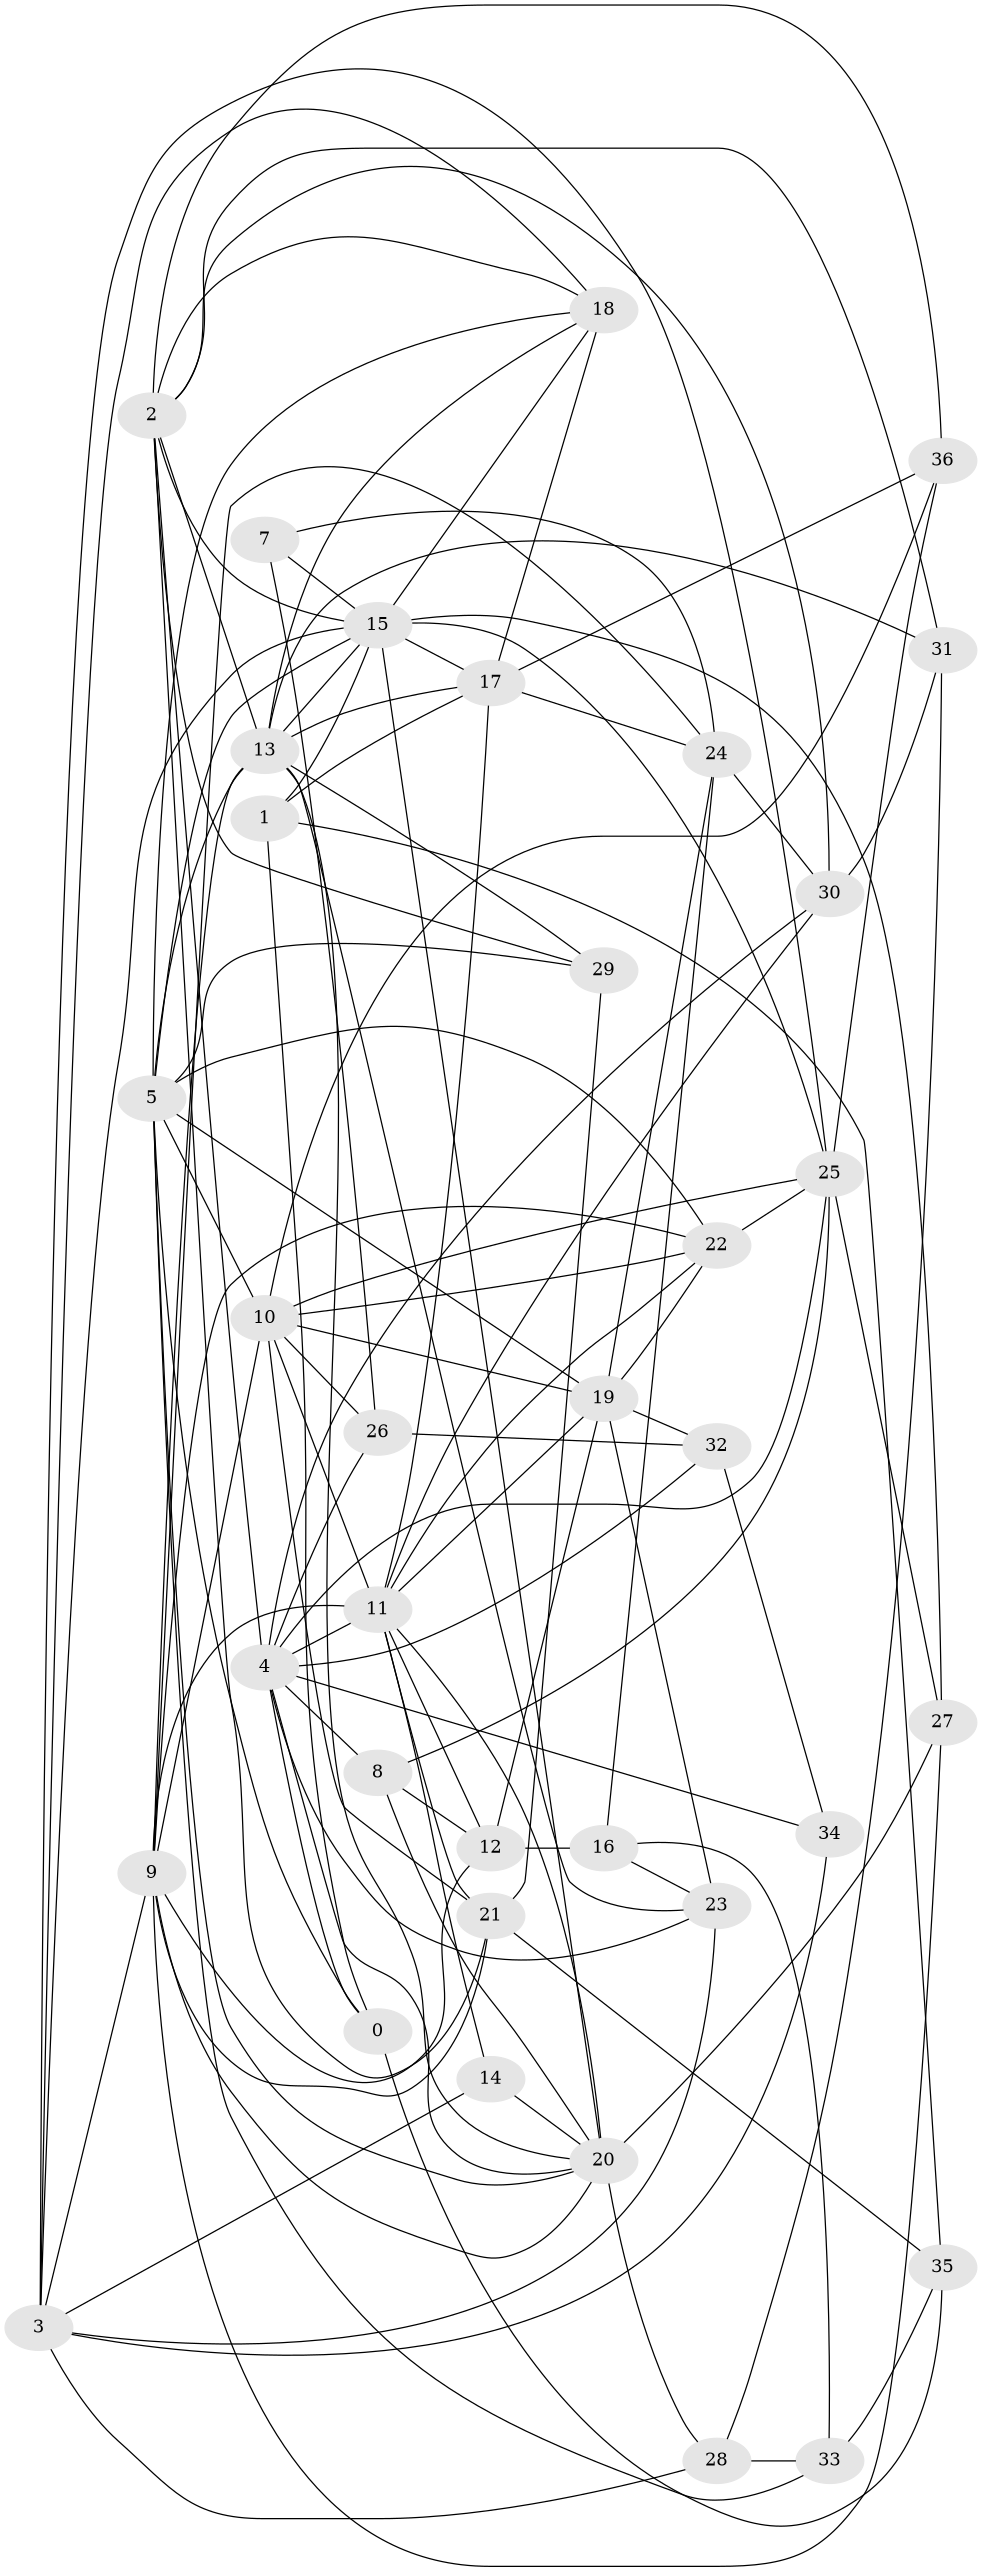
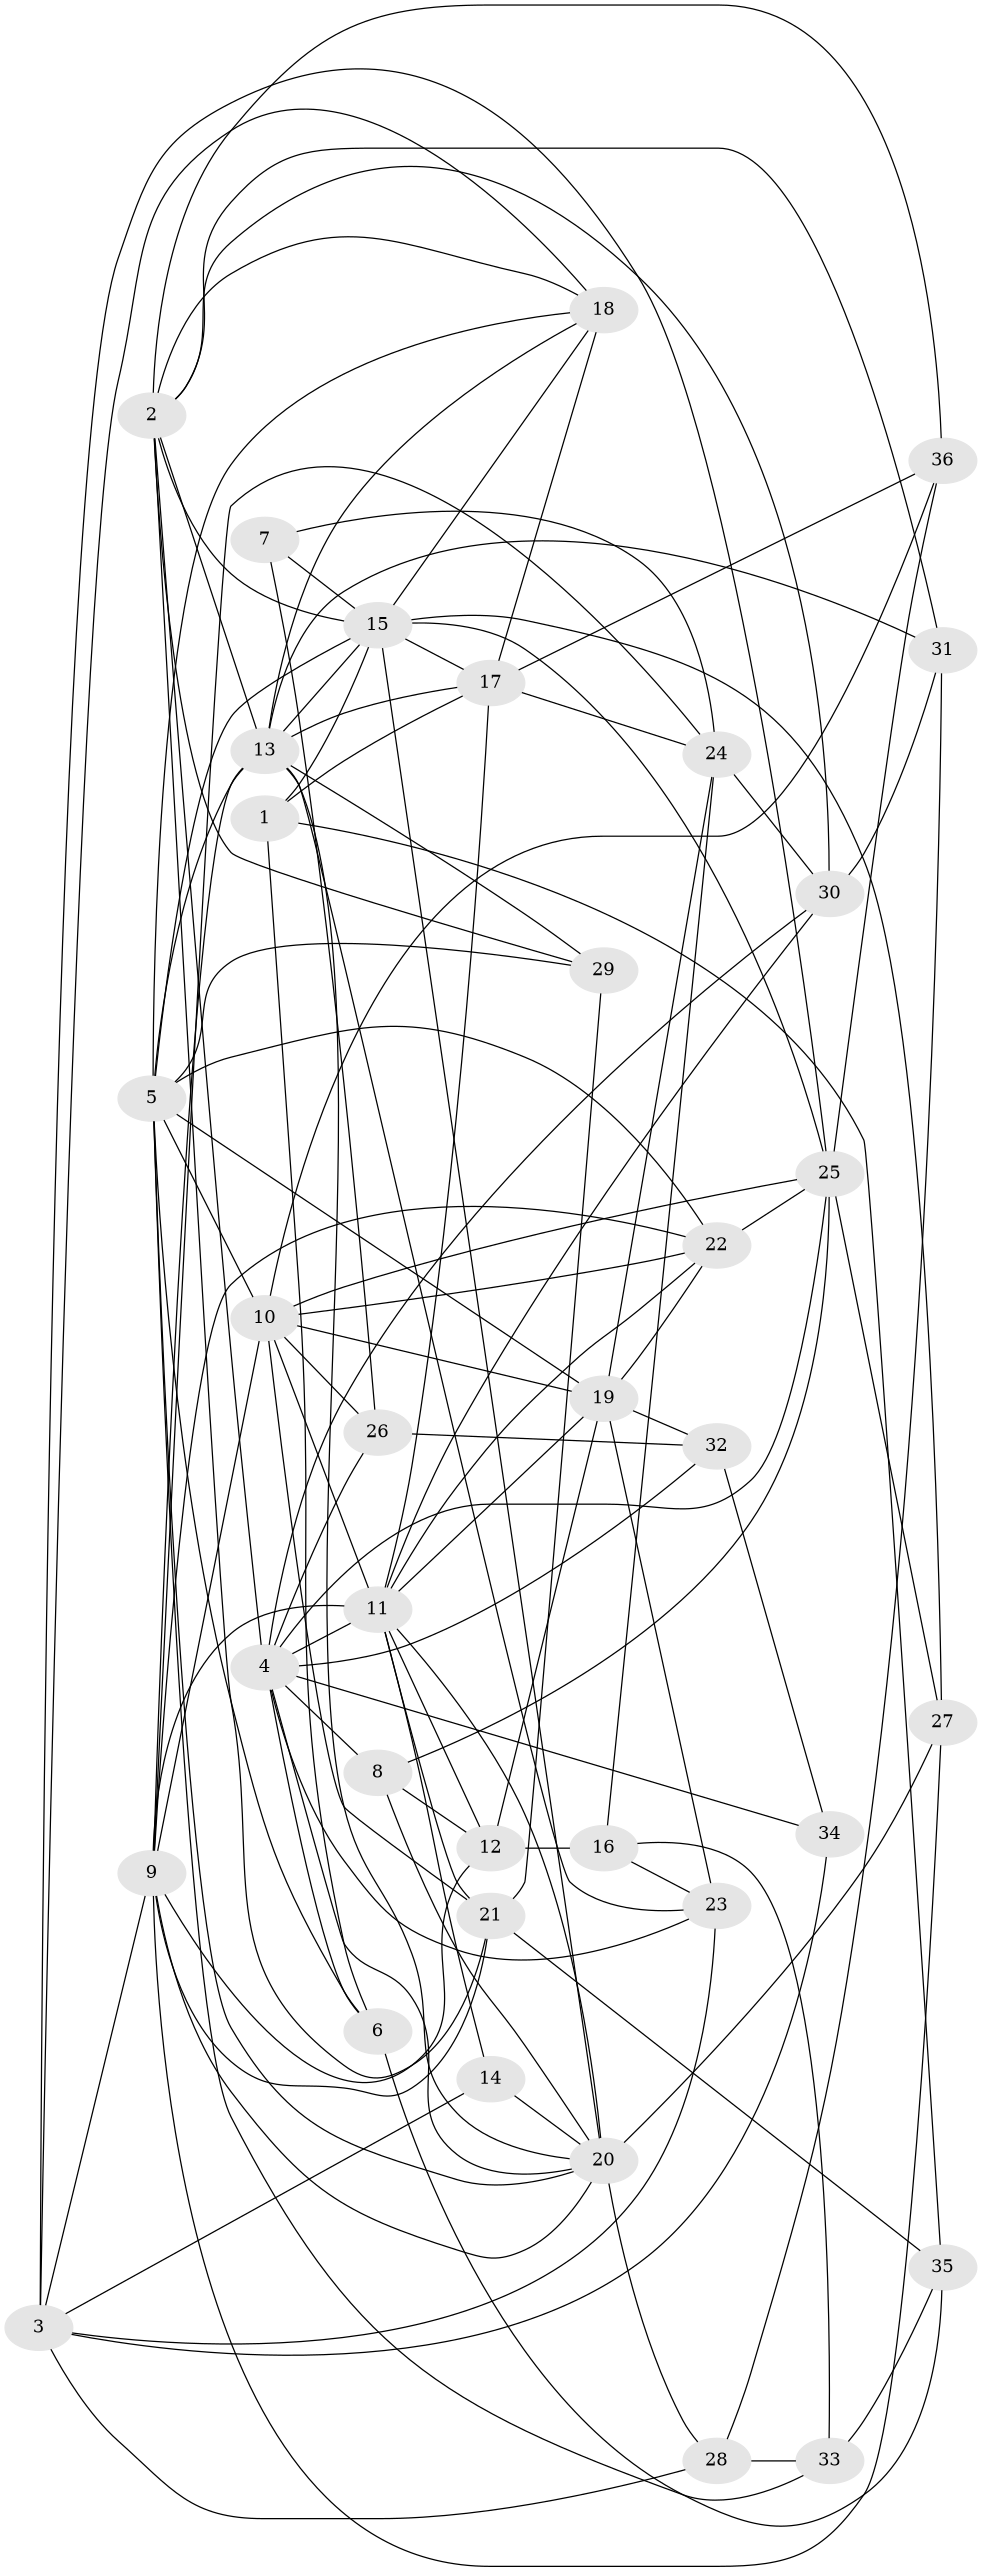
edge "15" -- "3": removed
node "0": label "0" -> "6"
